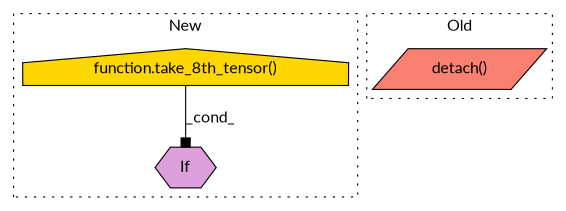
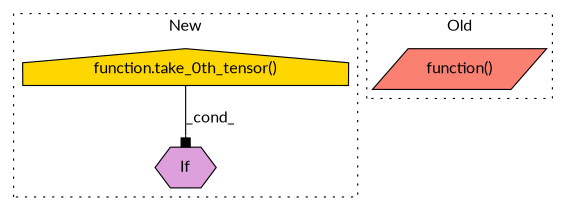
node "function.take_8th_tensor()": label "function.take_8th_tensor()" -> "function.take_0th_tensor()"
node "detach()": label "detach()" -> "function()"
